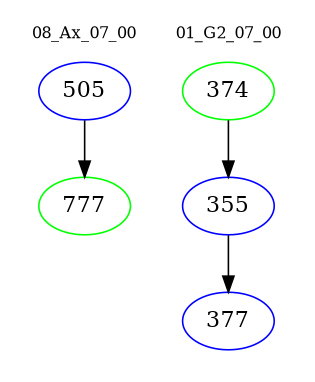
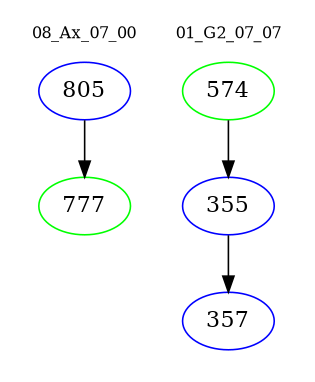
cluster "01_G2_07_00": label "01_G2_07_00" -> "01_G2_07_07"
node "505": label "505" -> "805"
node "374": label "374" -> "574"
node "377": label "377" -> "357"
